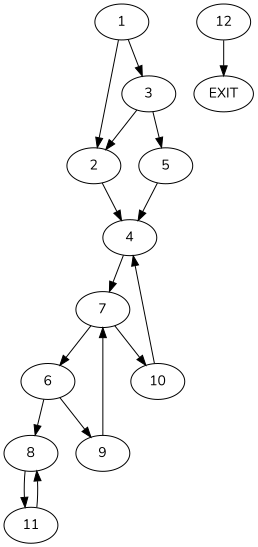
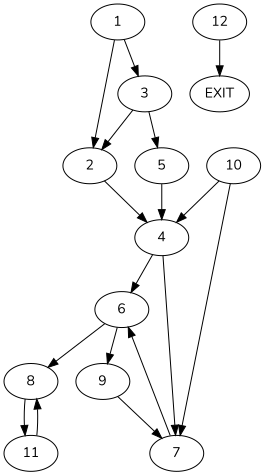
edge "4" -> "6": added
edge "7" -> "10": reversed
